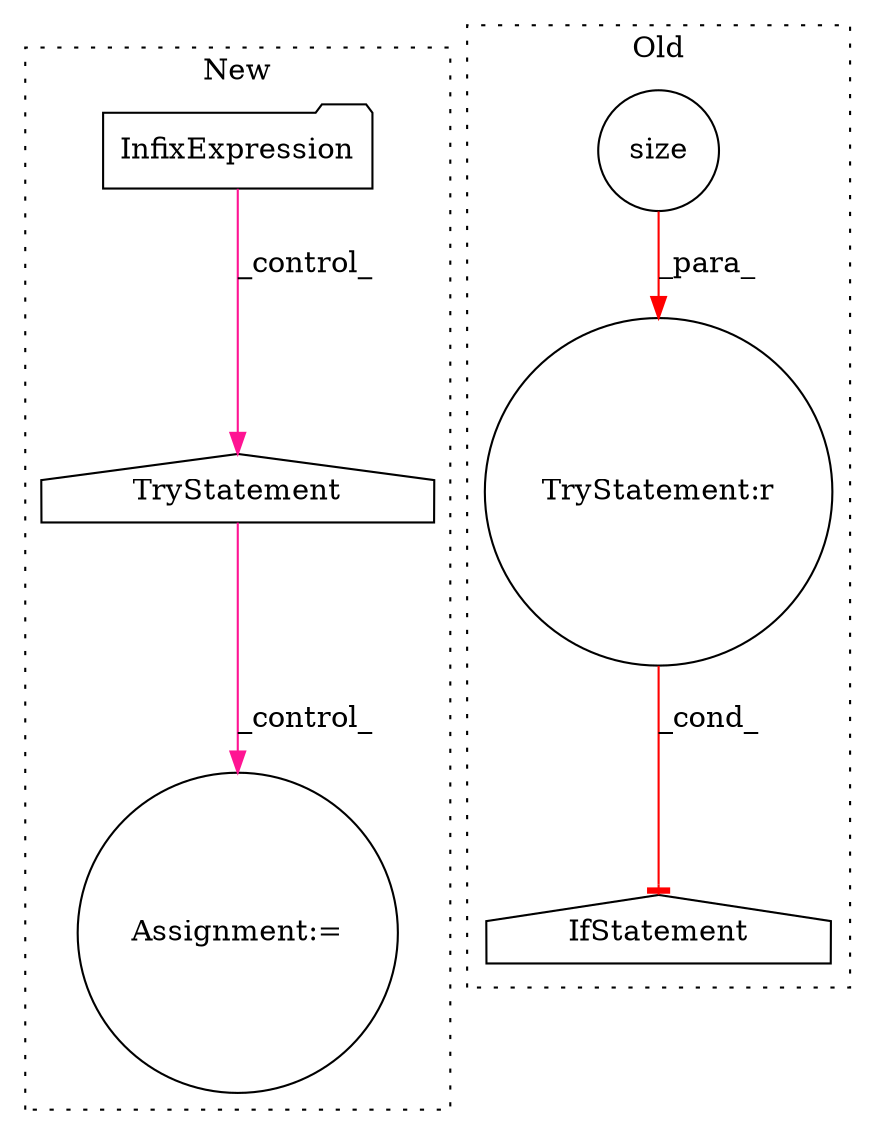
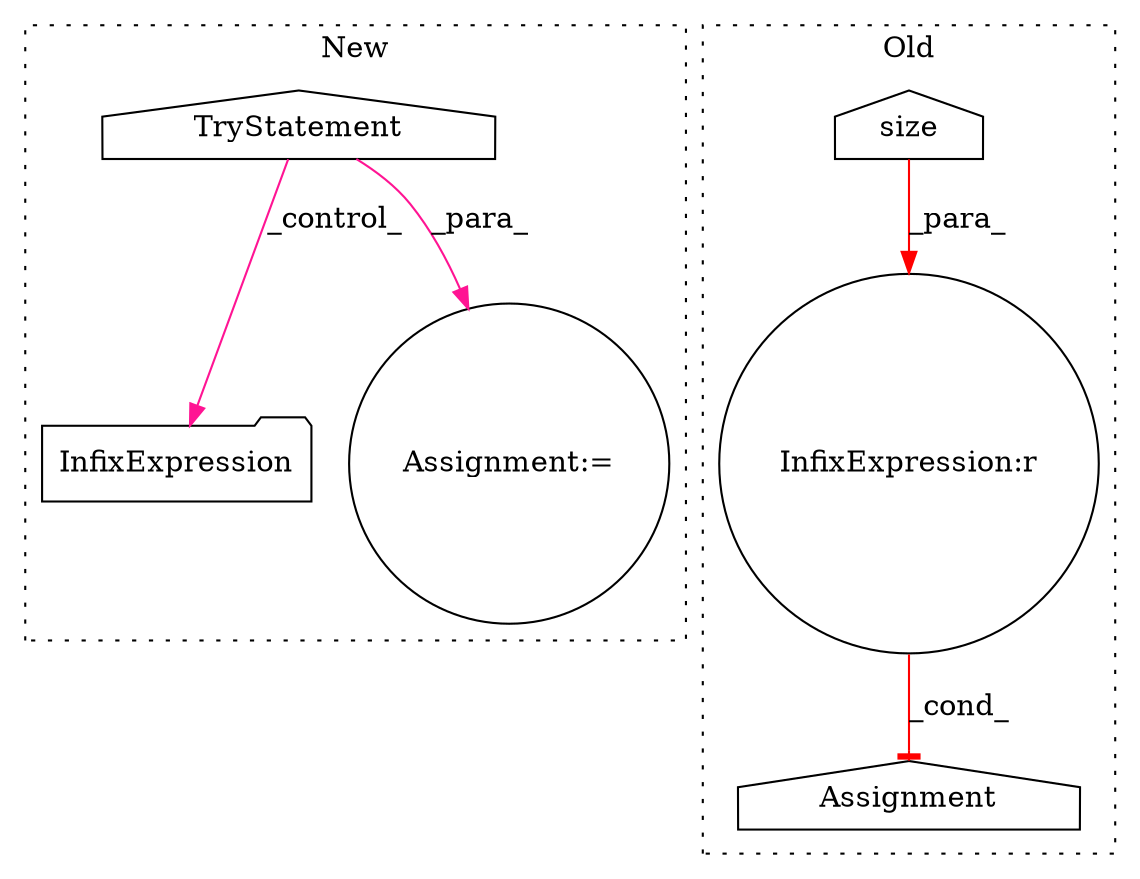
node "size": shape circle -> house
edge "InfixExpression" -> "TryStatement": reversed
node "TryStatement:r": label "TryStatement:r" -> "InfixExpression:r"
edge "TryStatement" -> "Assignment:=": label "_control_" -> "_para_"
node "IfStatement": label "IfStatement" -> "Assignment"
